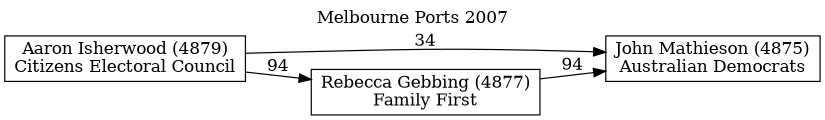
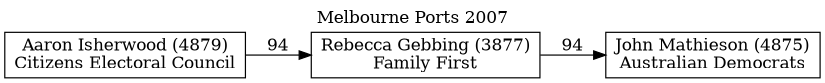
edge "Aaron Isherwood (4879) Citizens Electoral Council" -> "John Mathieson (4875) Australian Democrats": removed, label "34"
node "Rebecca Gebbing (4877) Family First": label "Rebecca Gebbing (4877) Family First" -> "Rebecca Gebbing (3877) Family First"
